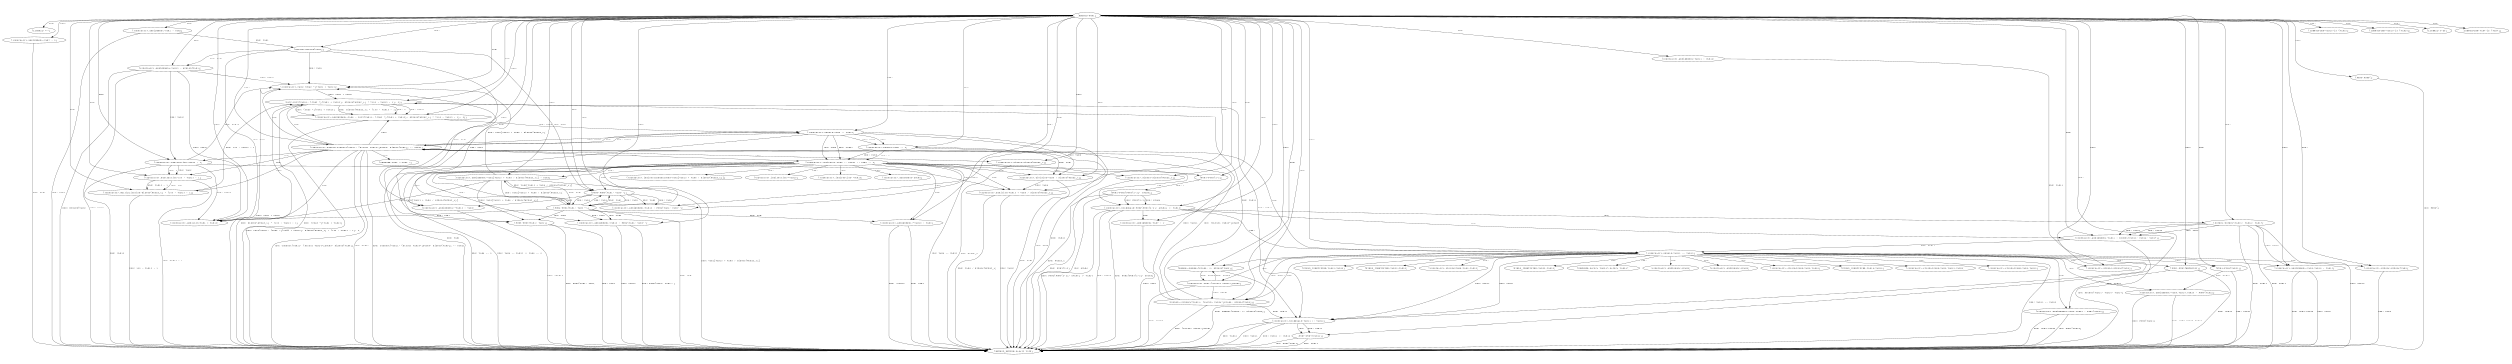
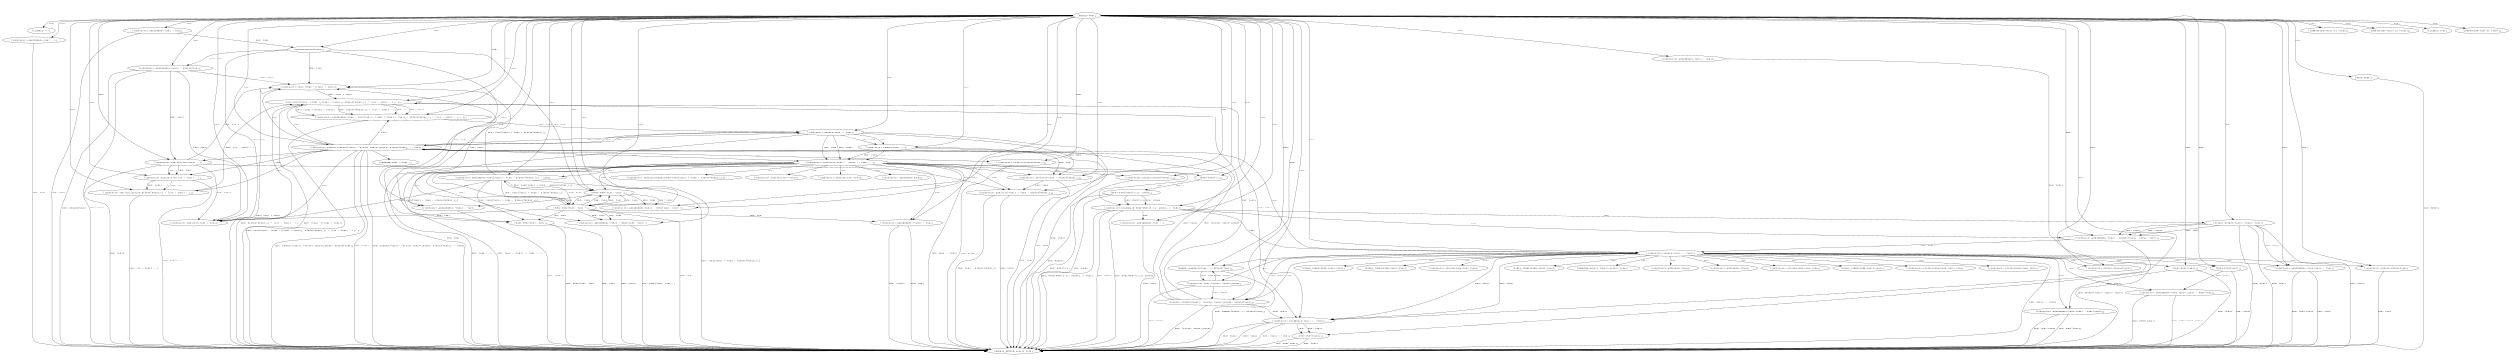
node "(FUN5,FUN5(METHOD23))": label "(FUN5,FUN5(METHOD23))" -> "(FUN5,FUN5(VAR23))"
